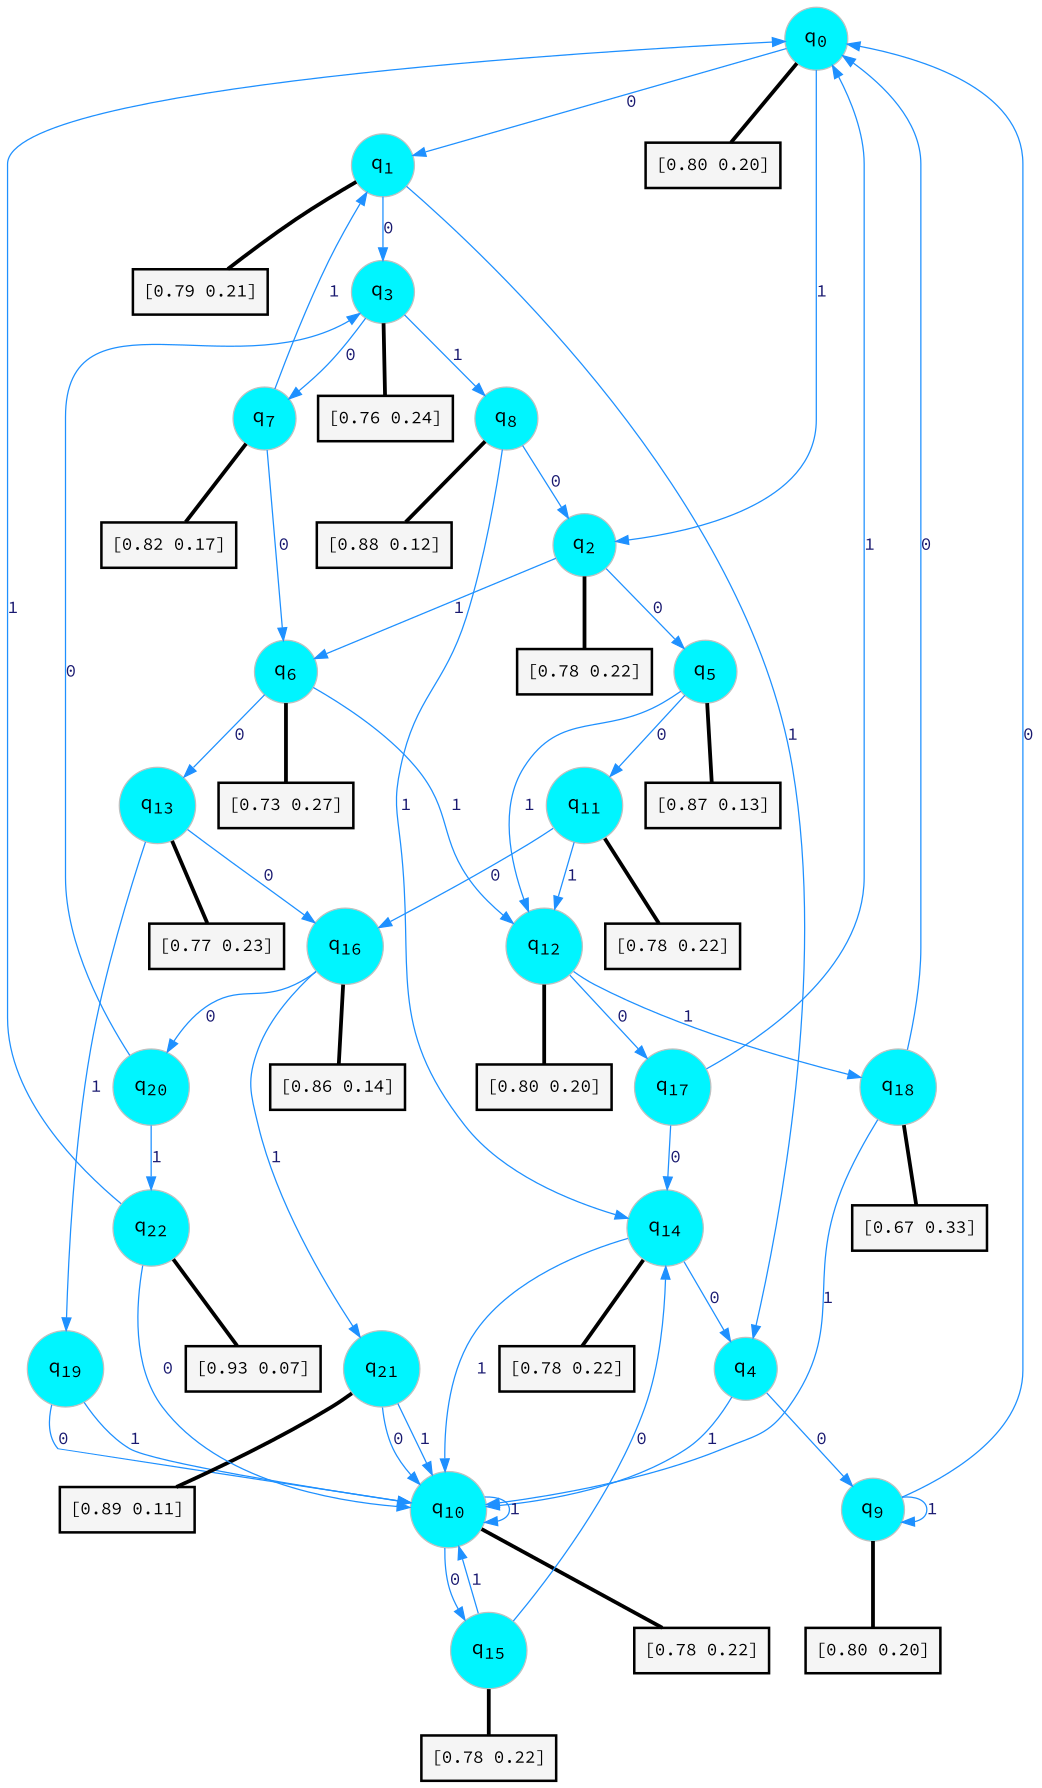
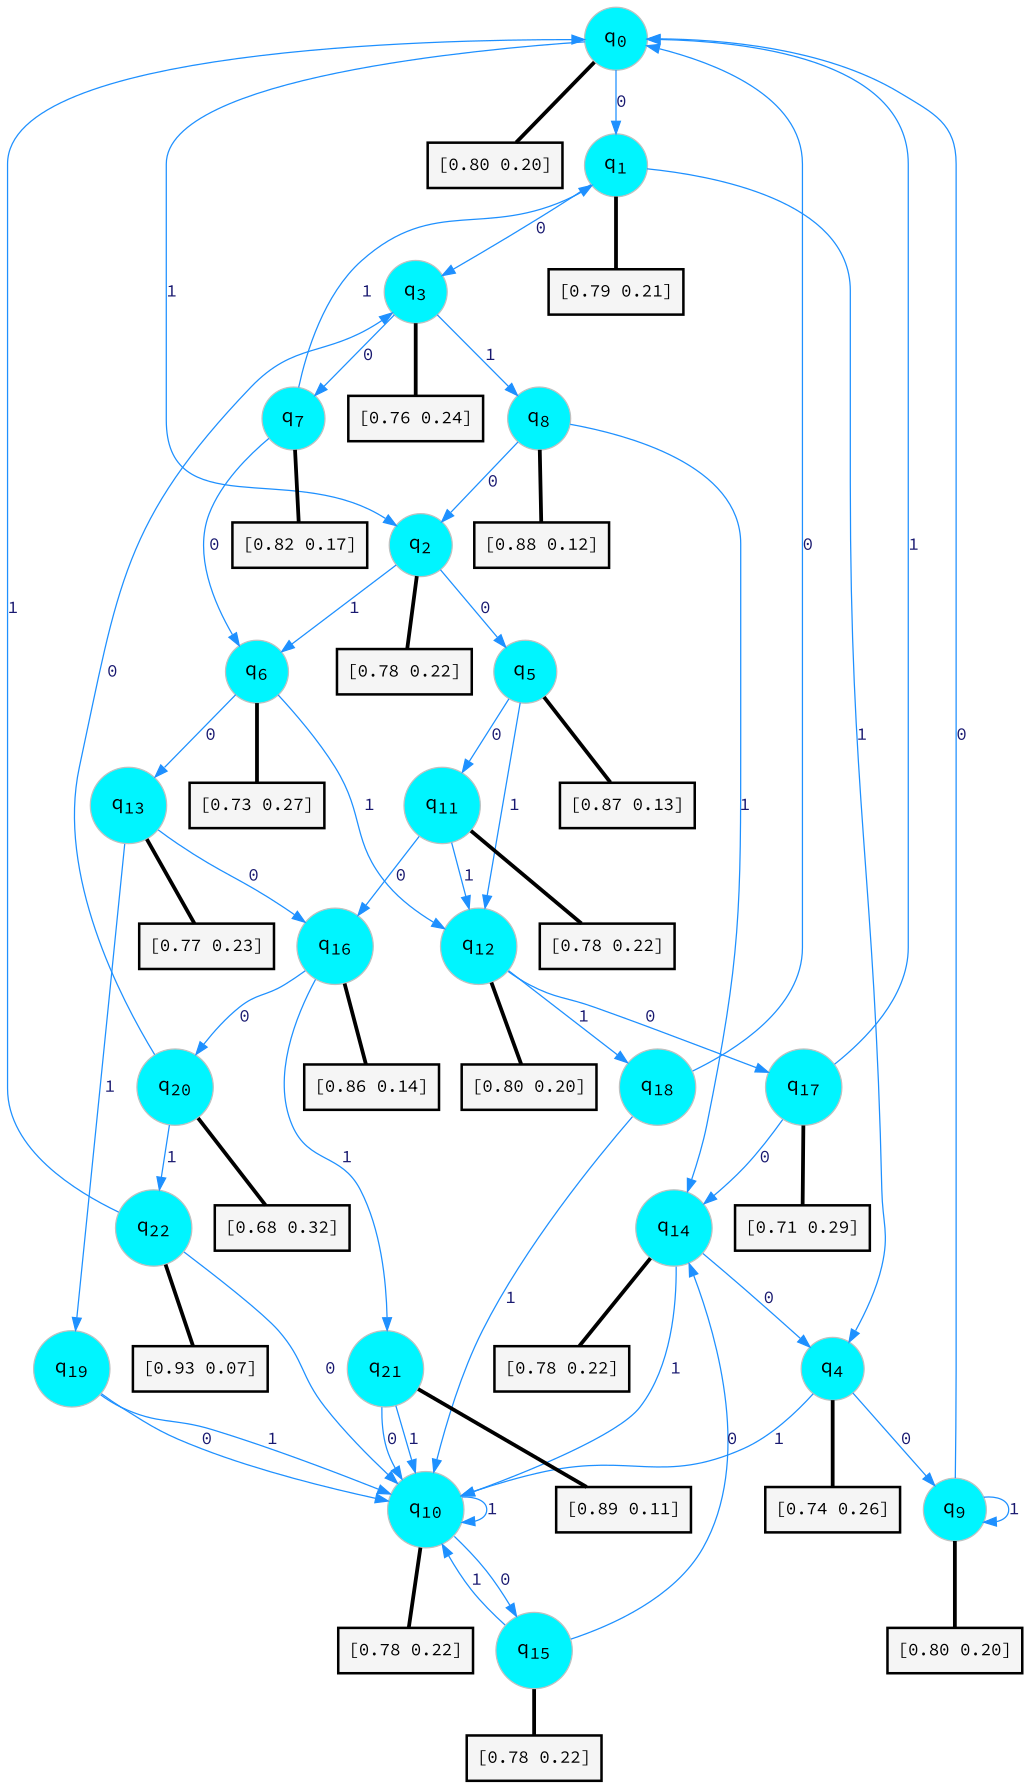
node "[0.68 0.32]": added
node "[0.71 0.29]": added
node "[0.67 0.33]": removed
node "[0.74 0.26]": added
